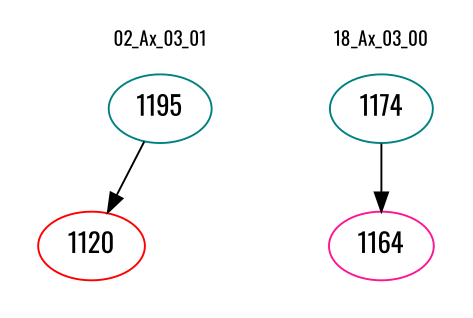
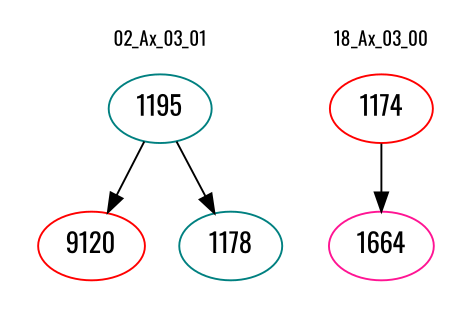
node "1174": color teal -> red
node "1120": label "1120" -> "9120"
node "1178": added
node "1164": label "1164" -> "1664"
